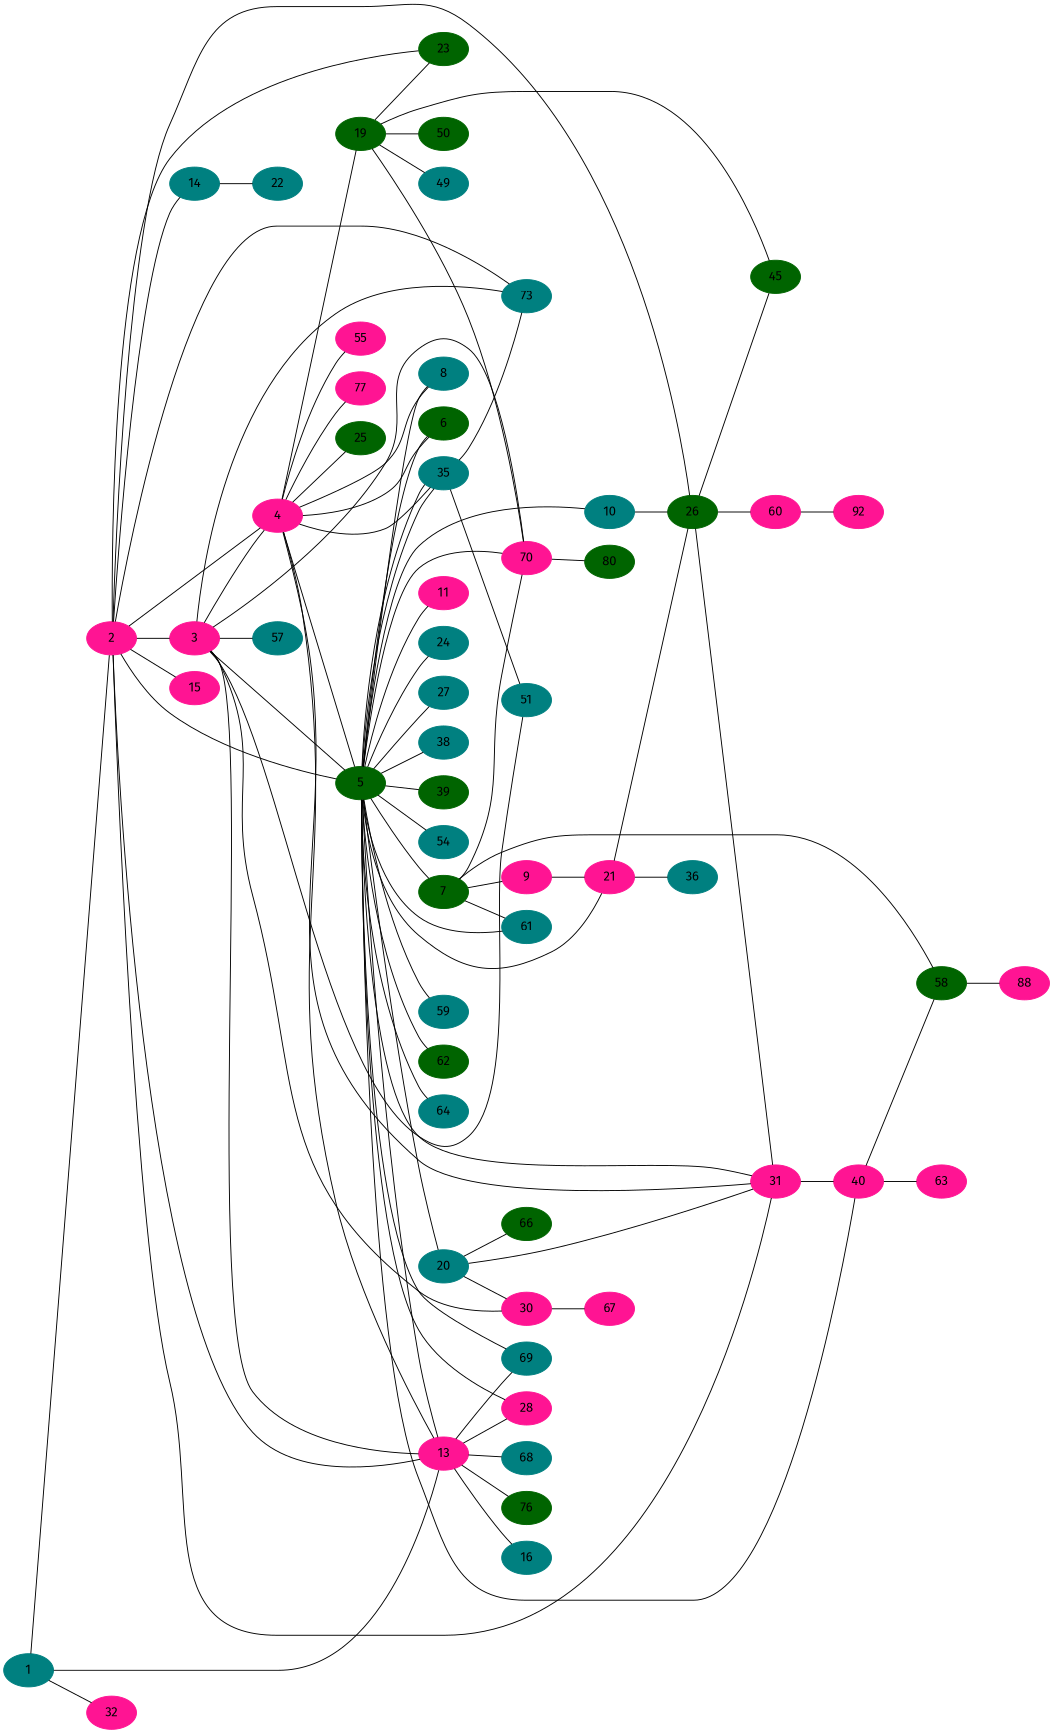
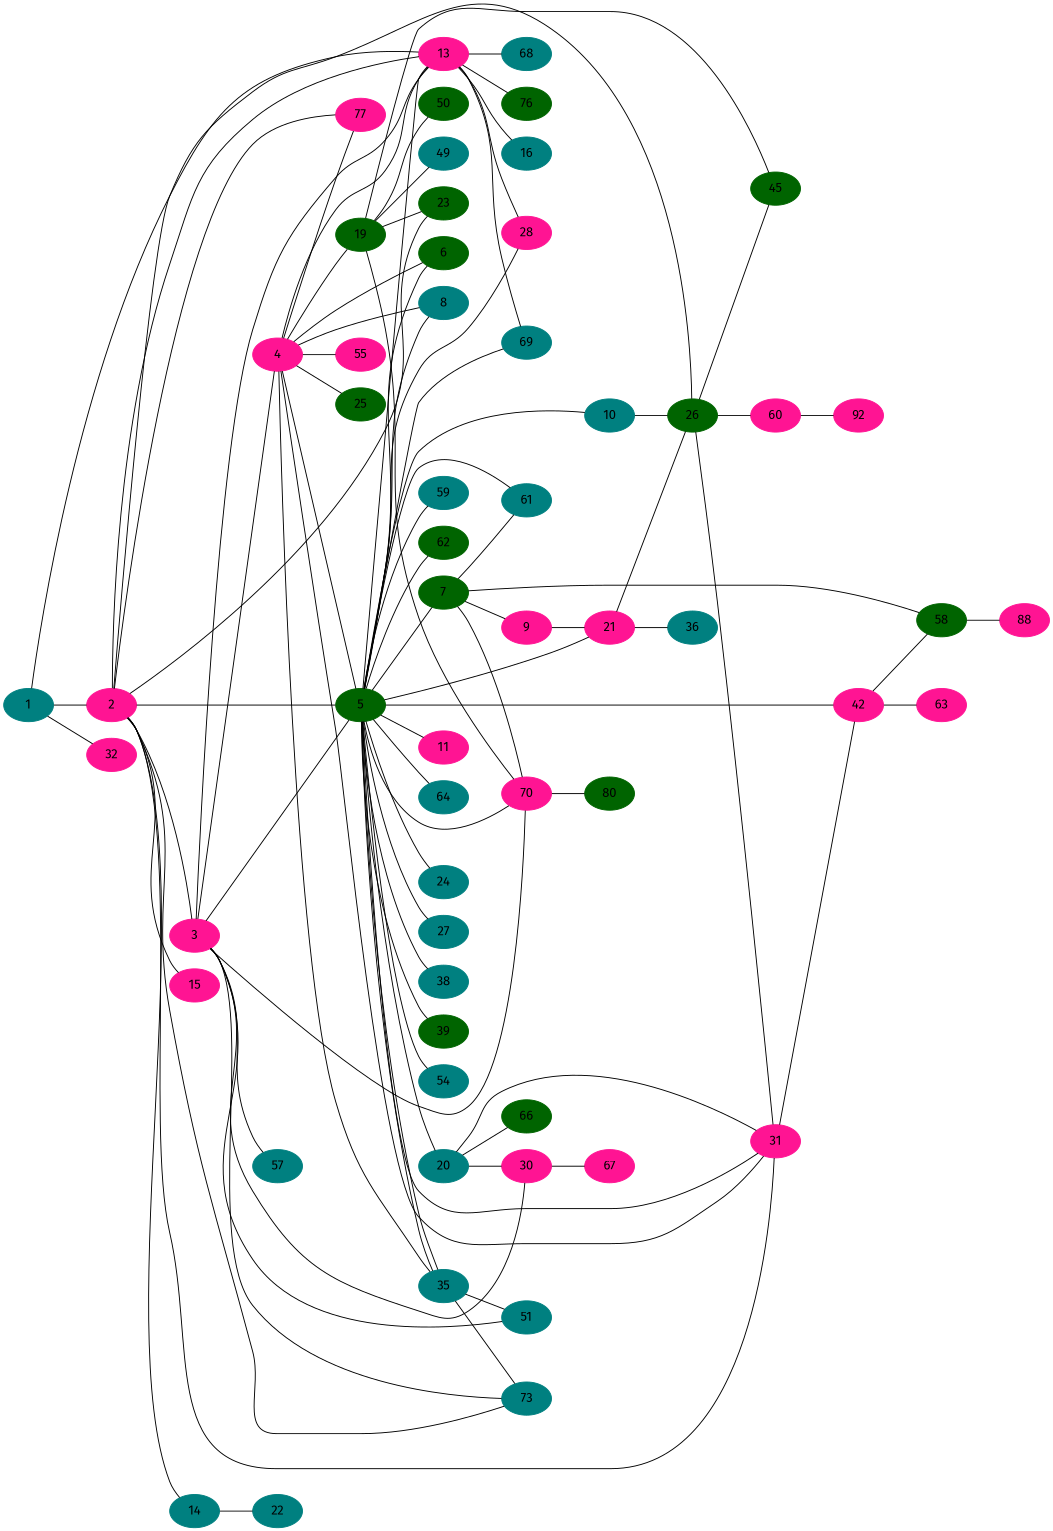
edge "4" -- "2": now "77" -- "2"
node "40": label "40" -> "42"
